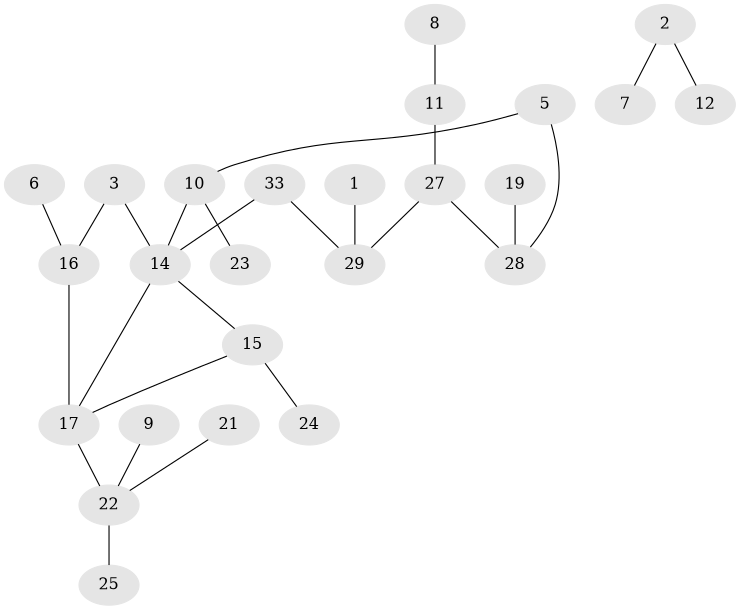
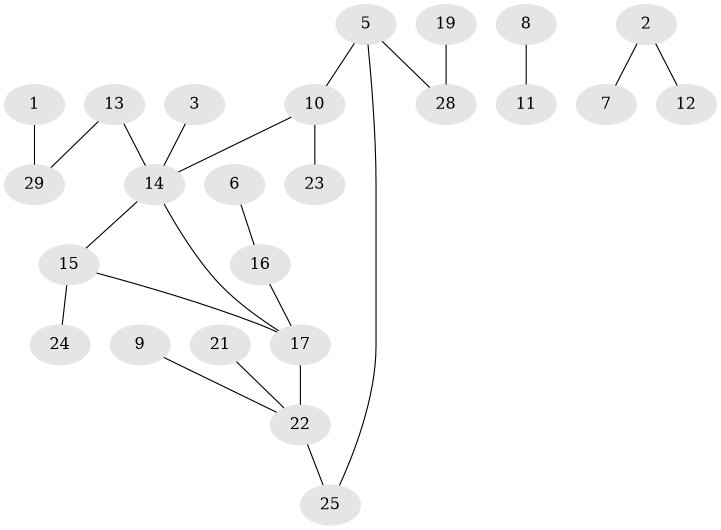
node "33": label "33" -> "13"
node "27": removed
edge "3" -- "16": removed
edge "5" -- "25": added
